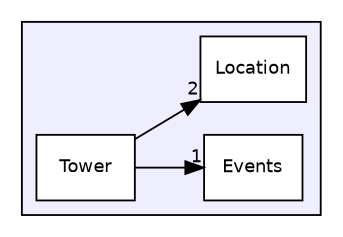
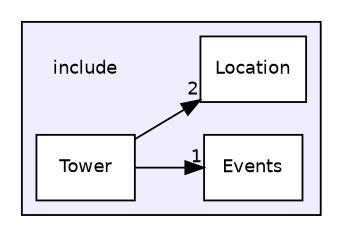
node "include": added
